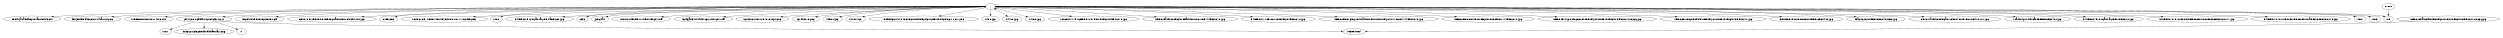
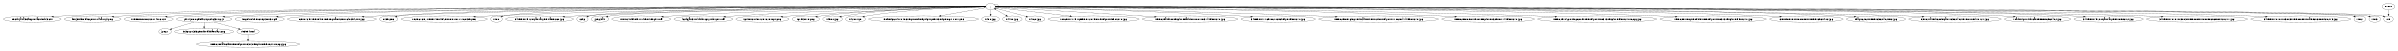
edge "MERC-DealsGifts_HP_Flyout_Q313-Explore-550x270_copy.jpg" -> "19399.html": reversed
node "rtm1": label "rtm1" -> "jpeg1"
node "0": removed
